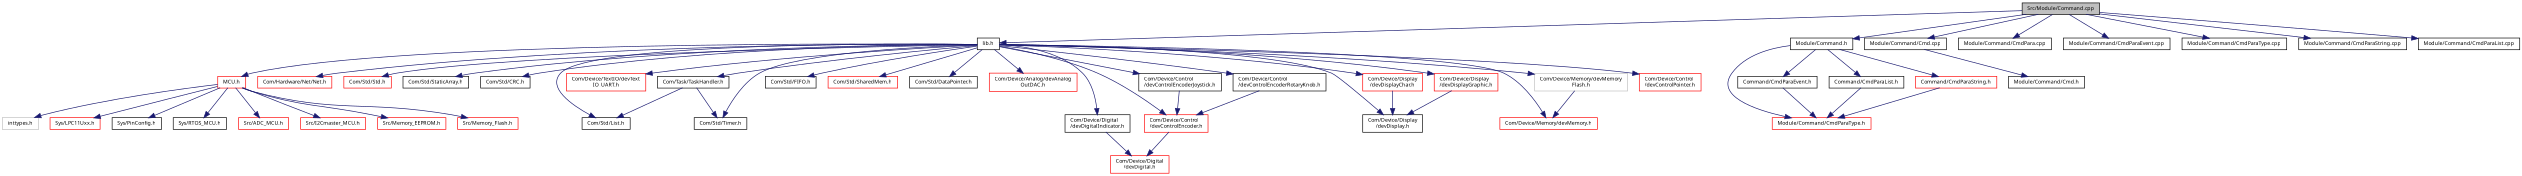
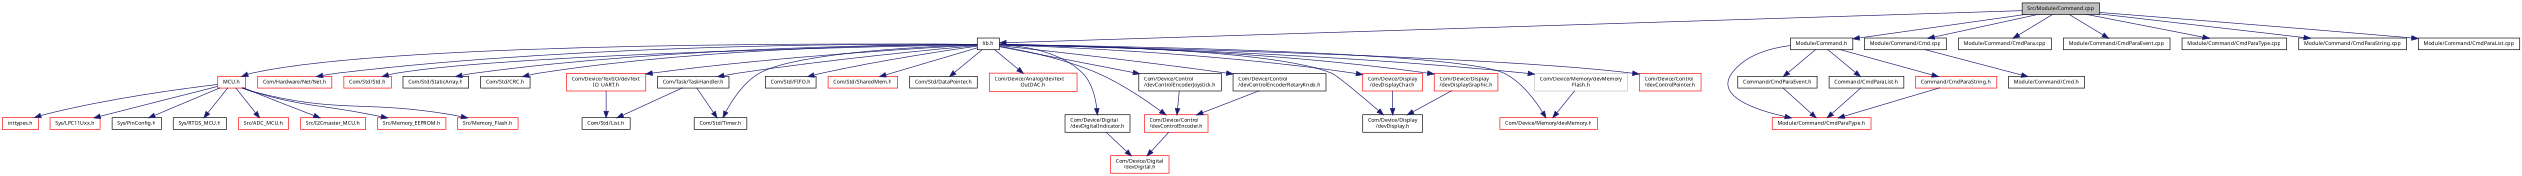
edge "lib.h" -> "Com/Std/List.h": now "Com/Device/TextIO/devText IO_UART.h" -> "Com/Std/List.h"
node "Com/Device/Analog/devAnalog OutDAC.h": label "Com/Device/Analog/devAnalog OutDAC.h" -> "Com/Device/Analog/devText OutDAC.h"
node "inttypes.h": color grey75 -> red
